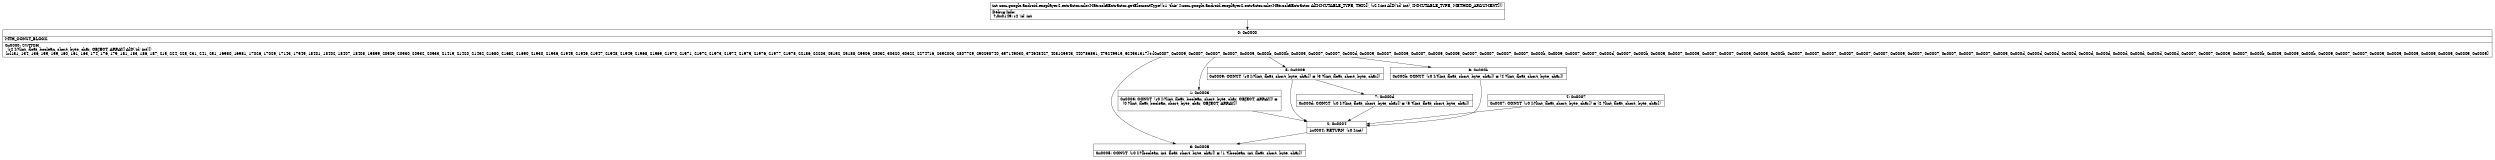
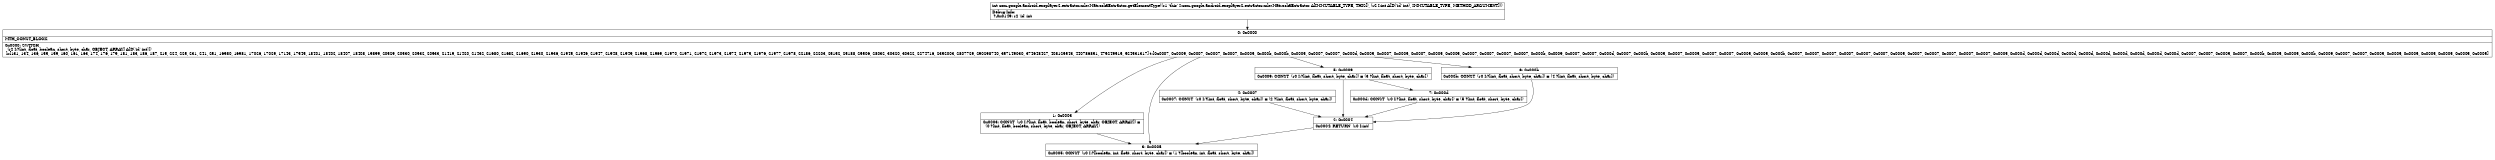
edge "1: 0x0003" -> "2: 0x0004": now "1: 0x0003" -> "3: 0x0005"
node "2: 0x0004": text "1x0004: RETURN  (r0 I:int)" -> "0x0004: RETURN  (r0 I:int)"
